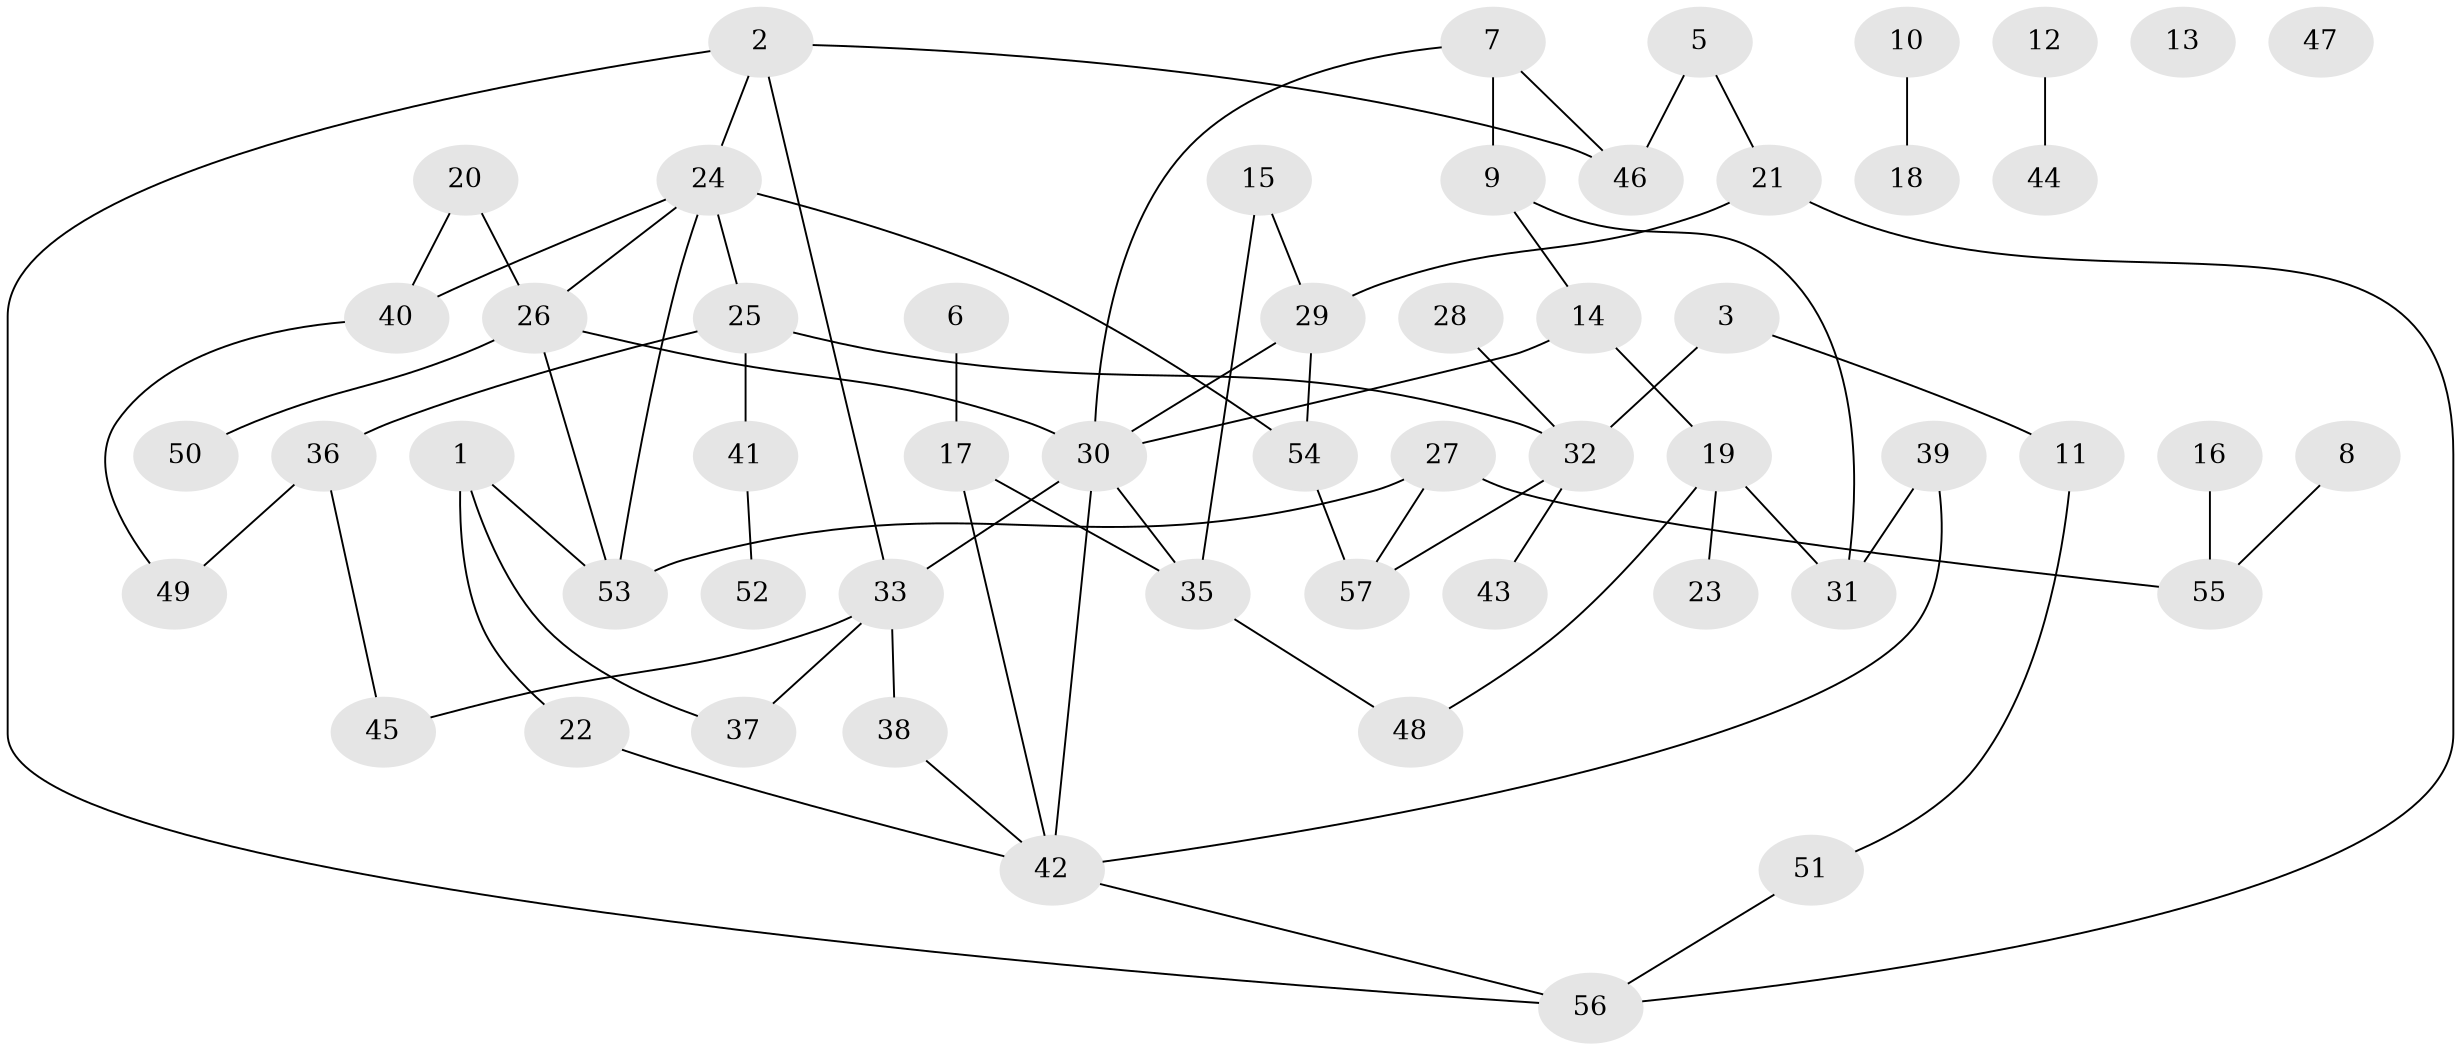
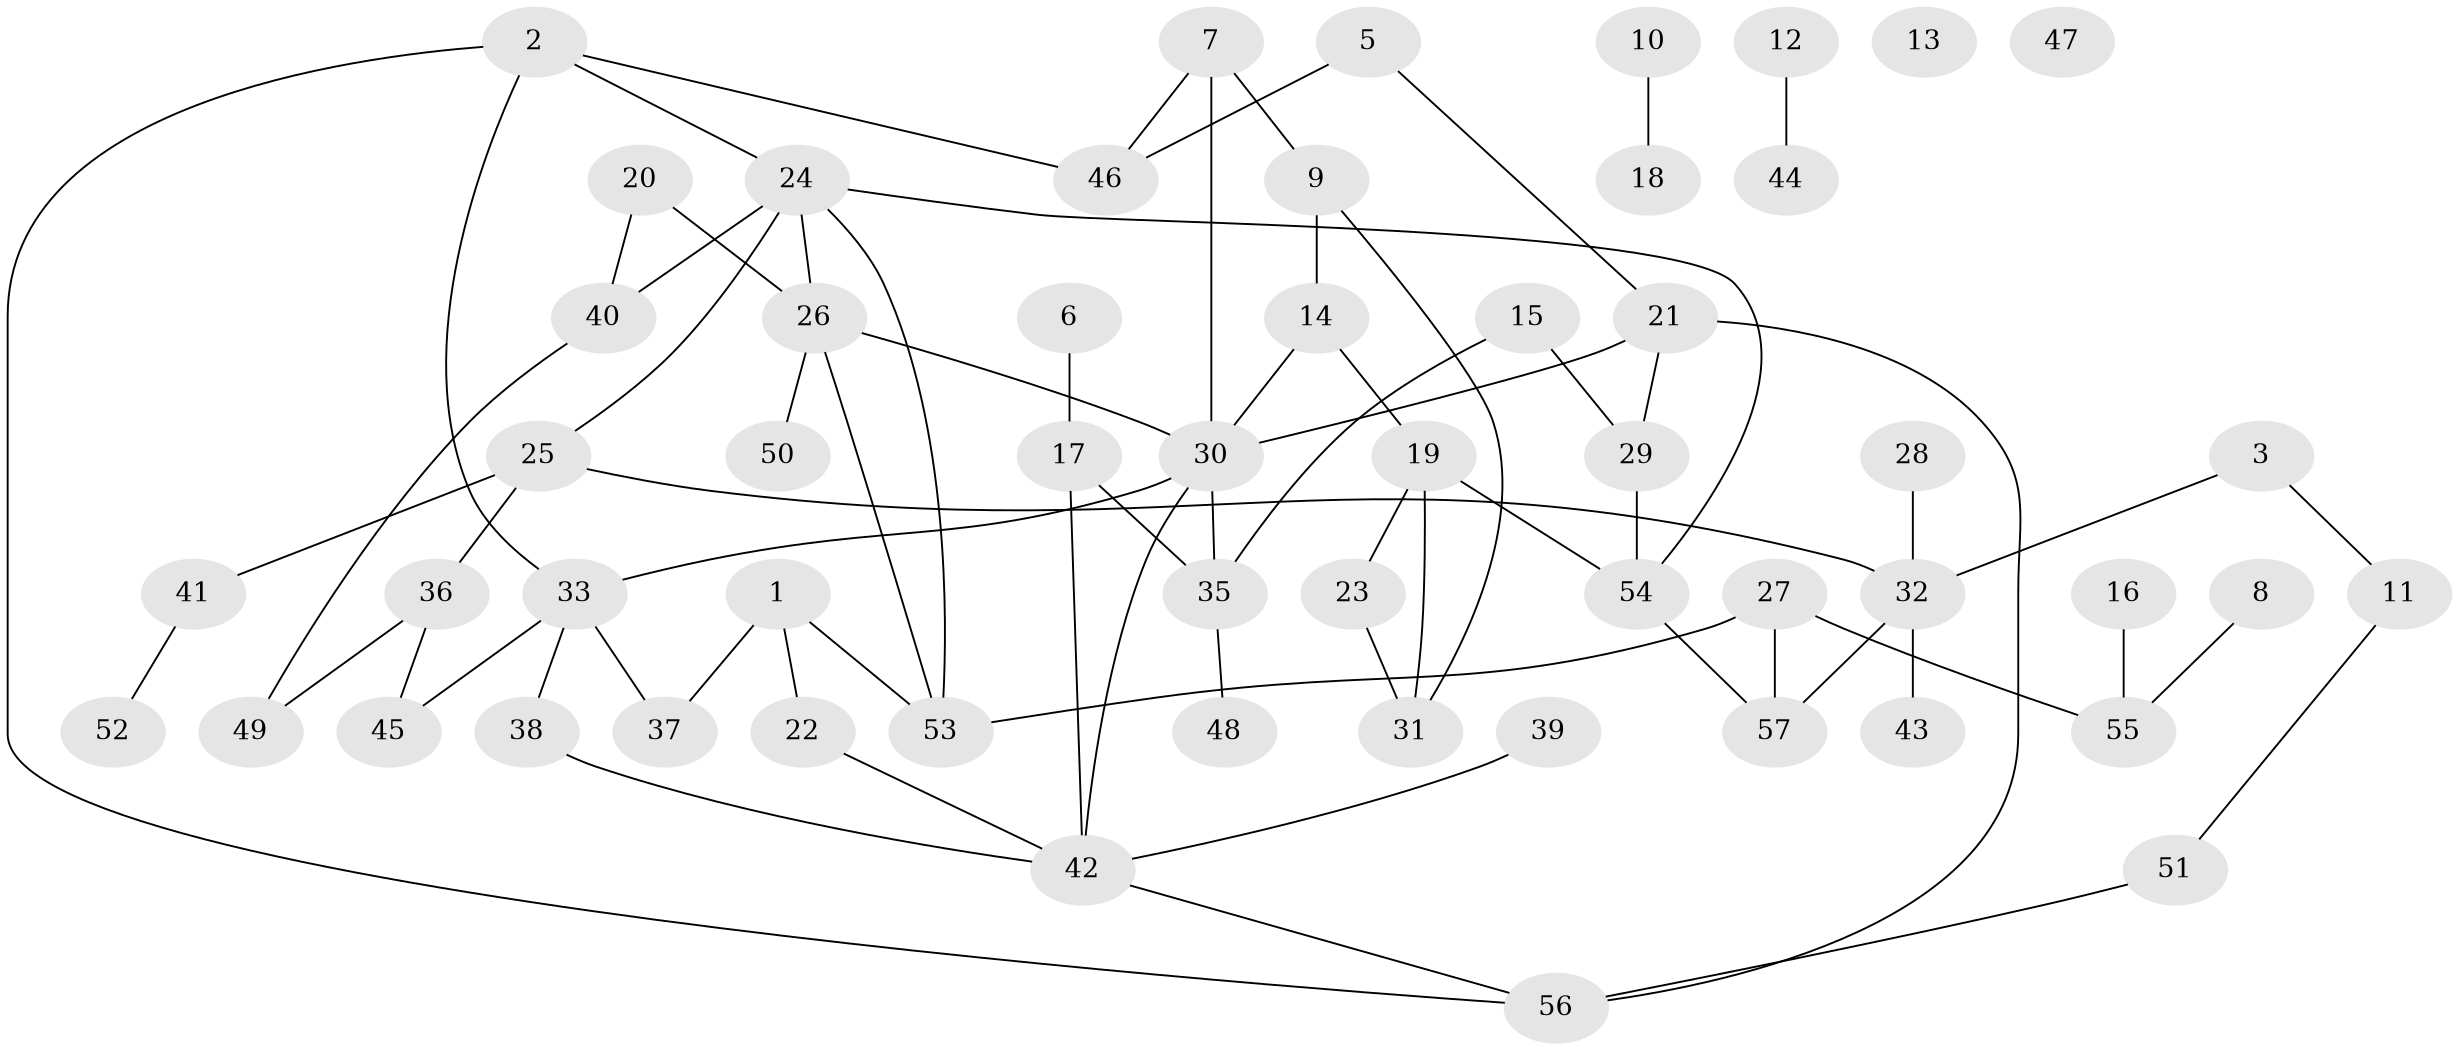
edge "29" -- "30": now "21" -- "30"
edge "39" -- "31": now "23" -- "31"
edge "19" -- "48": now "19" -- "54"
